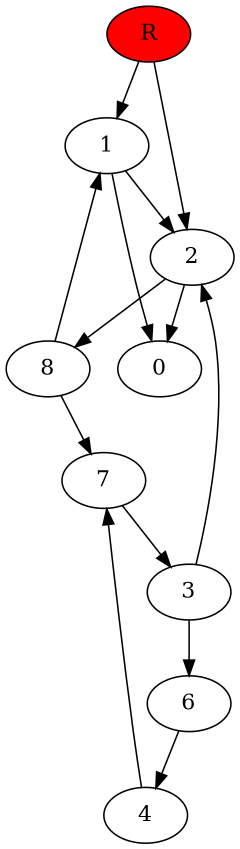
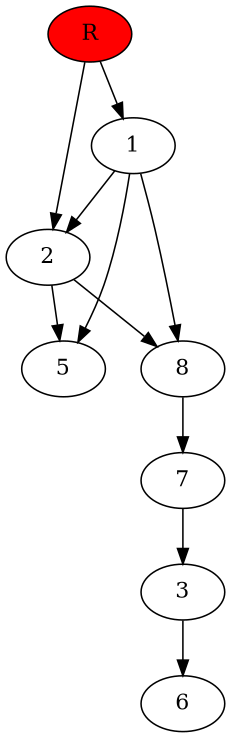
edge "8" -> "1": reversed
node "0": label "0" -> "5"
edge "3" -> "2": removed
node "4": removed
